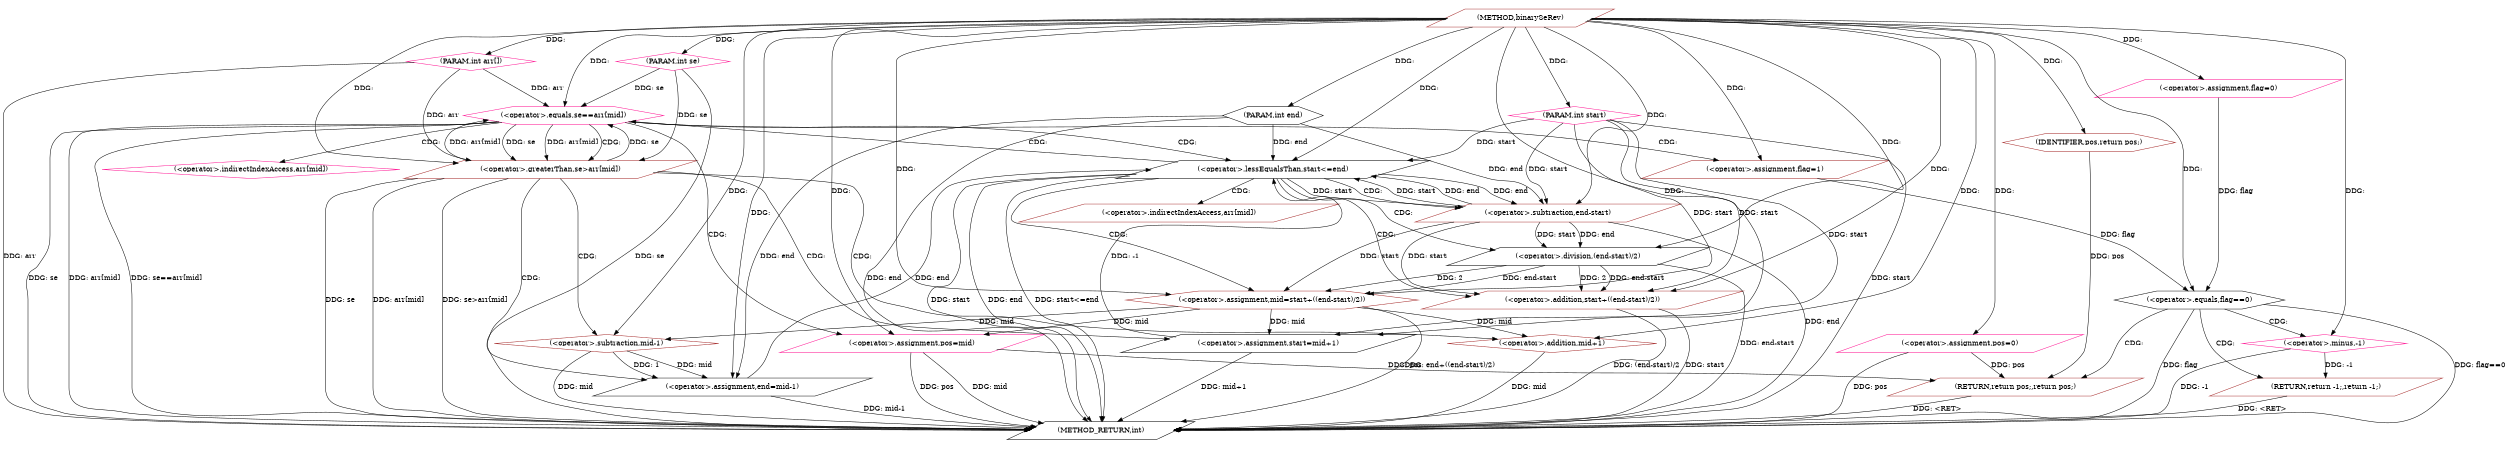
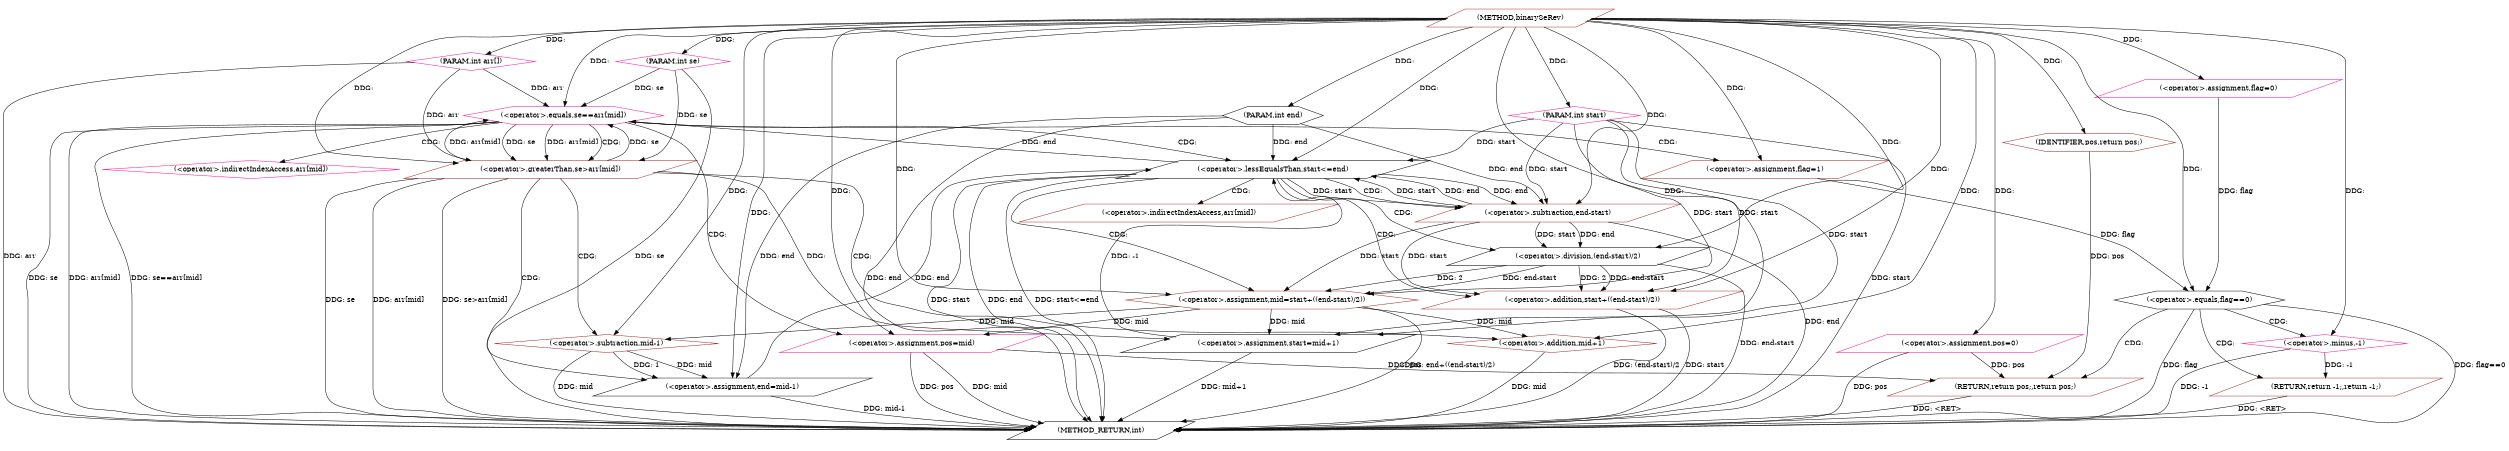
edge "(<operator>.lessEqualsThan,start<=end)" -> "(<operator>.equals,se==arr[mid])": label "CDG: " -> "DDG: end"
edge "(<operator>.greaterThan,se>arr[mid])" -> "(<operator>.assignment,start=mid+1)": label "CDG: " -> "DDG: "
